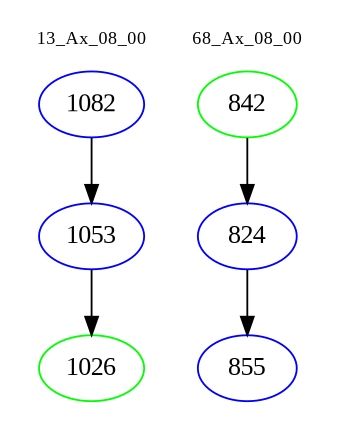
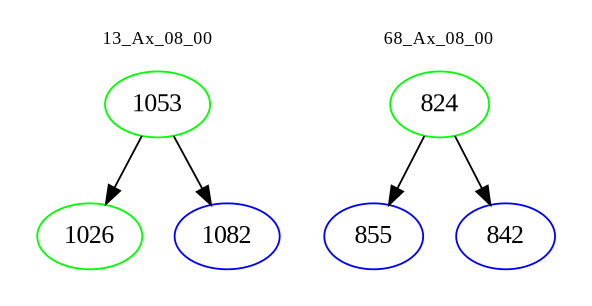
node "842": color green -> blue
edge "1082" -> "1053": reversed
edge "842" -> "824": reversed
node "1053": color blue -> green
node "824": color blue -> green
